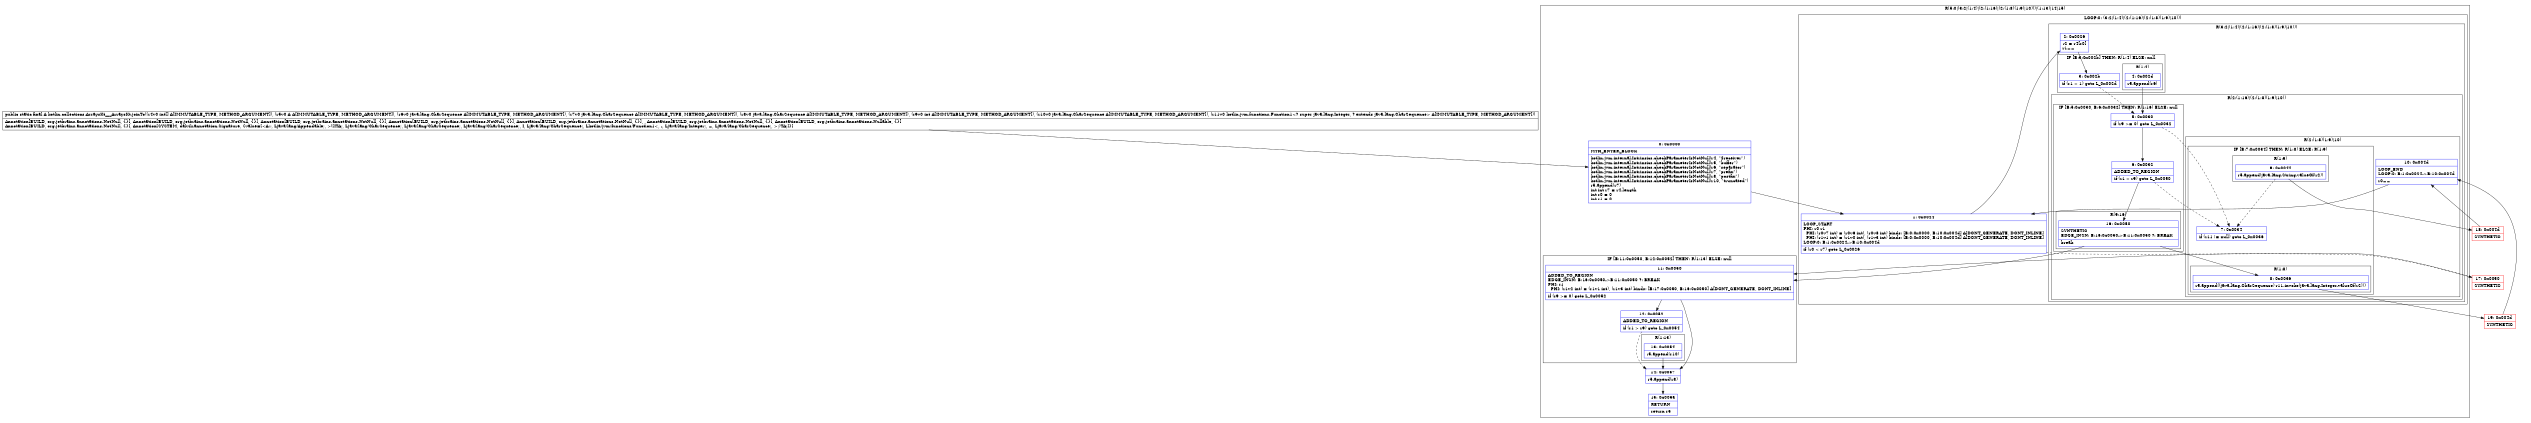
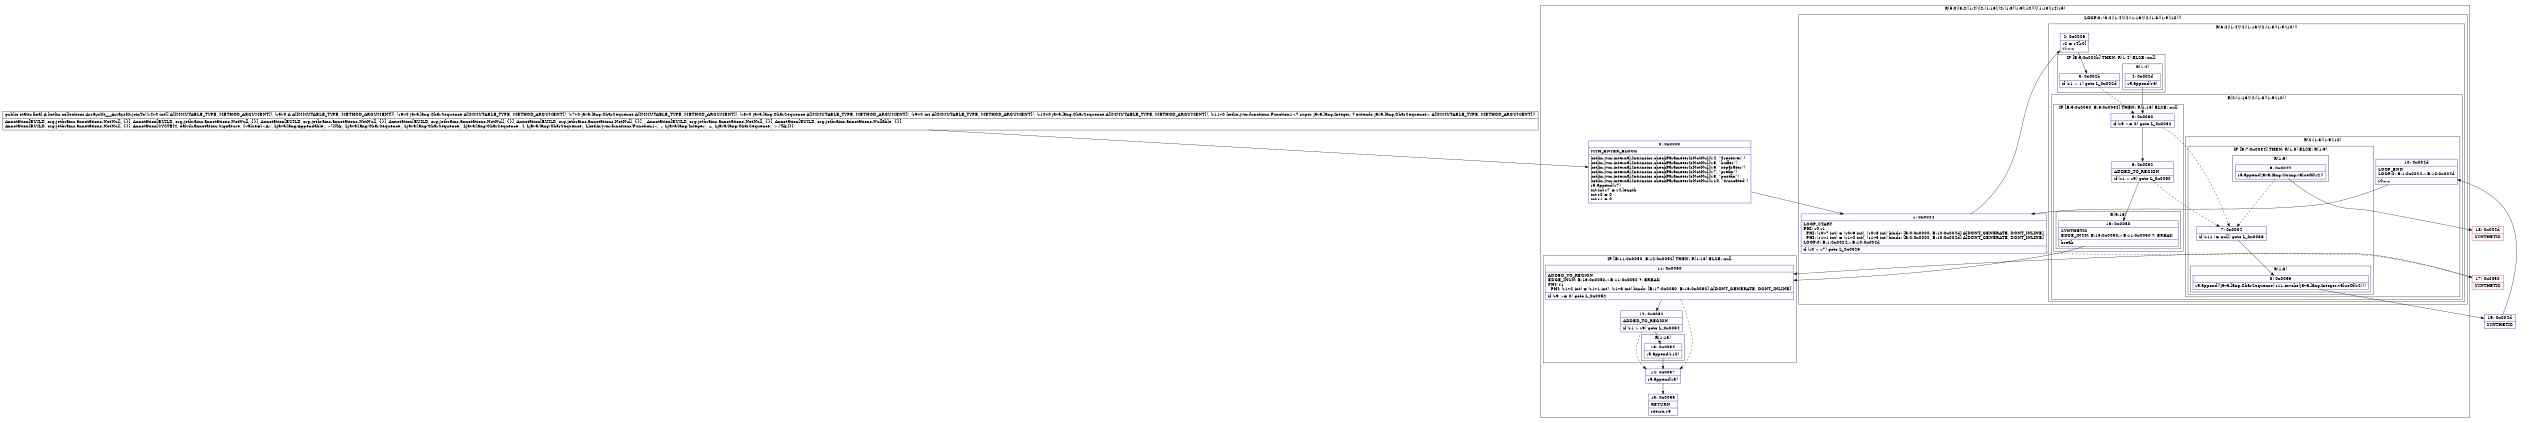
edge "18: 0x004d" -> "10: 0x004d": removed
edge "16: 0x0050" -> "8: 0x0036": now "7: 0x0034" -> "8: 0x0036"
node "19: 0x004d": color red -> blue
edge "11: 0x0050" -> "14: 0x0057": style solid -> dashed
edge "12: 0x0052" -> "13: 0x0054": added
